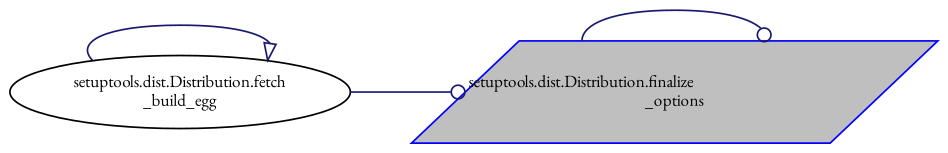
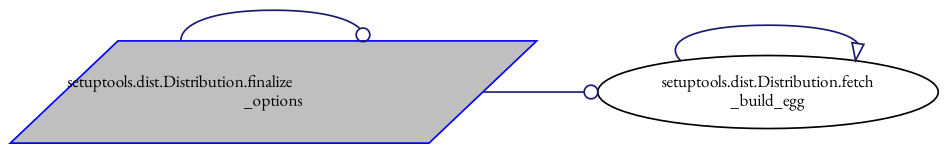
edge "setuptools.dist.Distribution.fetch _build_egg" -> "setuptools.dist.Distribution.finalize _options": reversed
